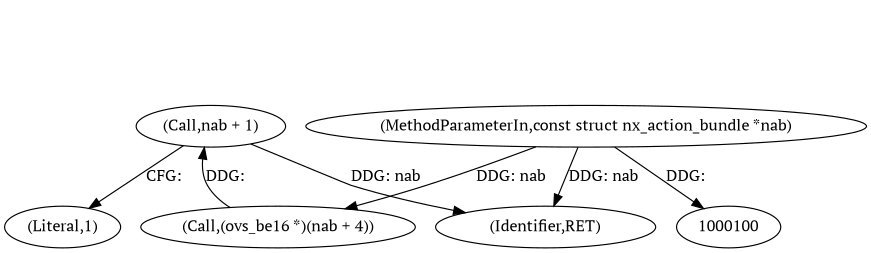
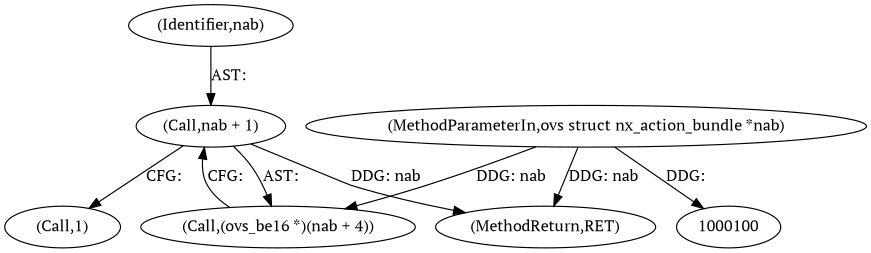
node "(Identifier,nab)": added
node "(MethodParameterIn,const struct nx_action_bundle *nab)": label "(MethodParameterIn,const struct nx_action_bundle *nab)" -> "(MethodParameterIn,ovs struct nx_action_bundle *nab)"
edge "(Call,nab + 1)" -> "(Call,(ovs_be16 *)(nab + 4))": added, label "AST:"
edge "(Call,(ovs_be16 *)(nab + 4))" -> "(Call,nab + 1)": label "DDG: " -> "CFG: "
node "(Literal,1)": label "(Literal,1)" -> "(Call,1)"
node "(Identifier,RET)": label "(Identifier,RET)" -> "(MethodReturn,RET)"
